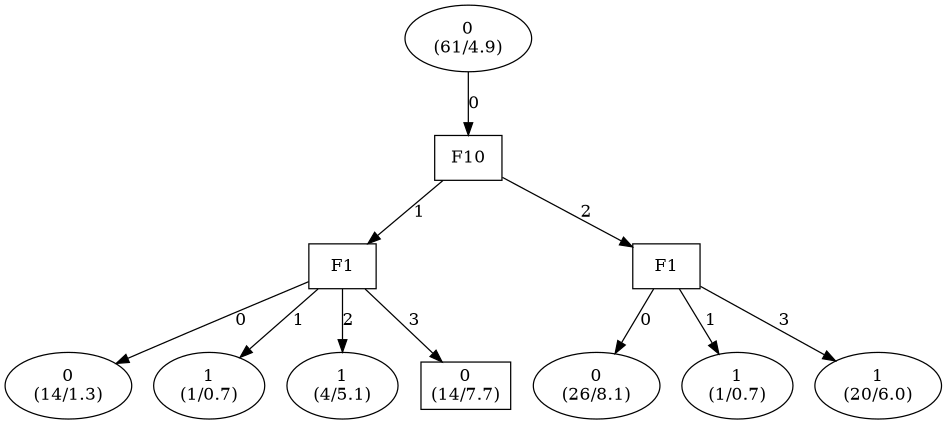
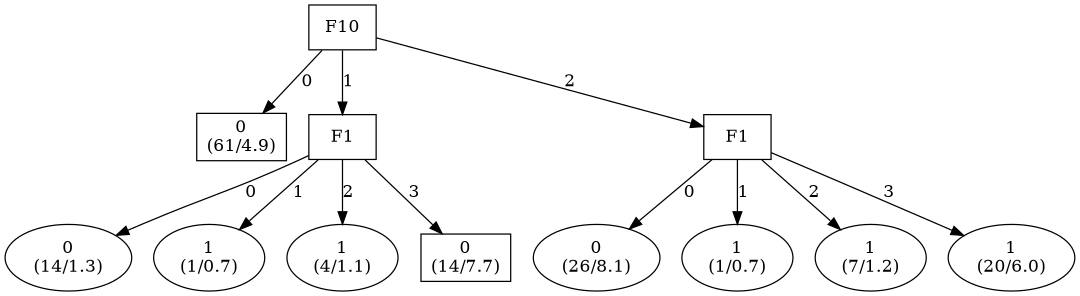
node "0 (61/4.9)": shape ellipse -> box
edge "0 (61/4.9)" -> "F10": reversed
node "1 (7/1.2)": added
node "1 (4/5.1)": label "1 (4/5.1)" -> "1 (4/1.1)"
